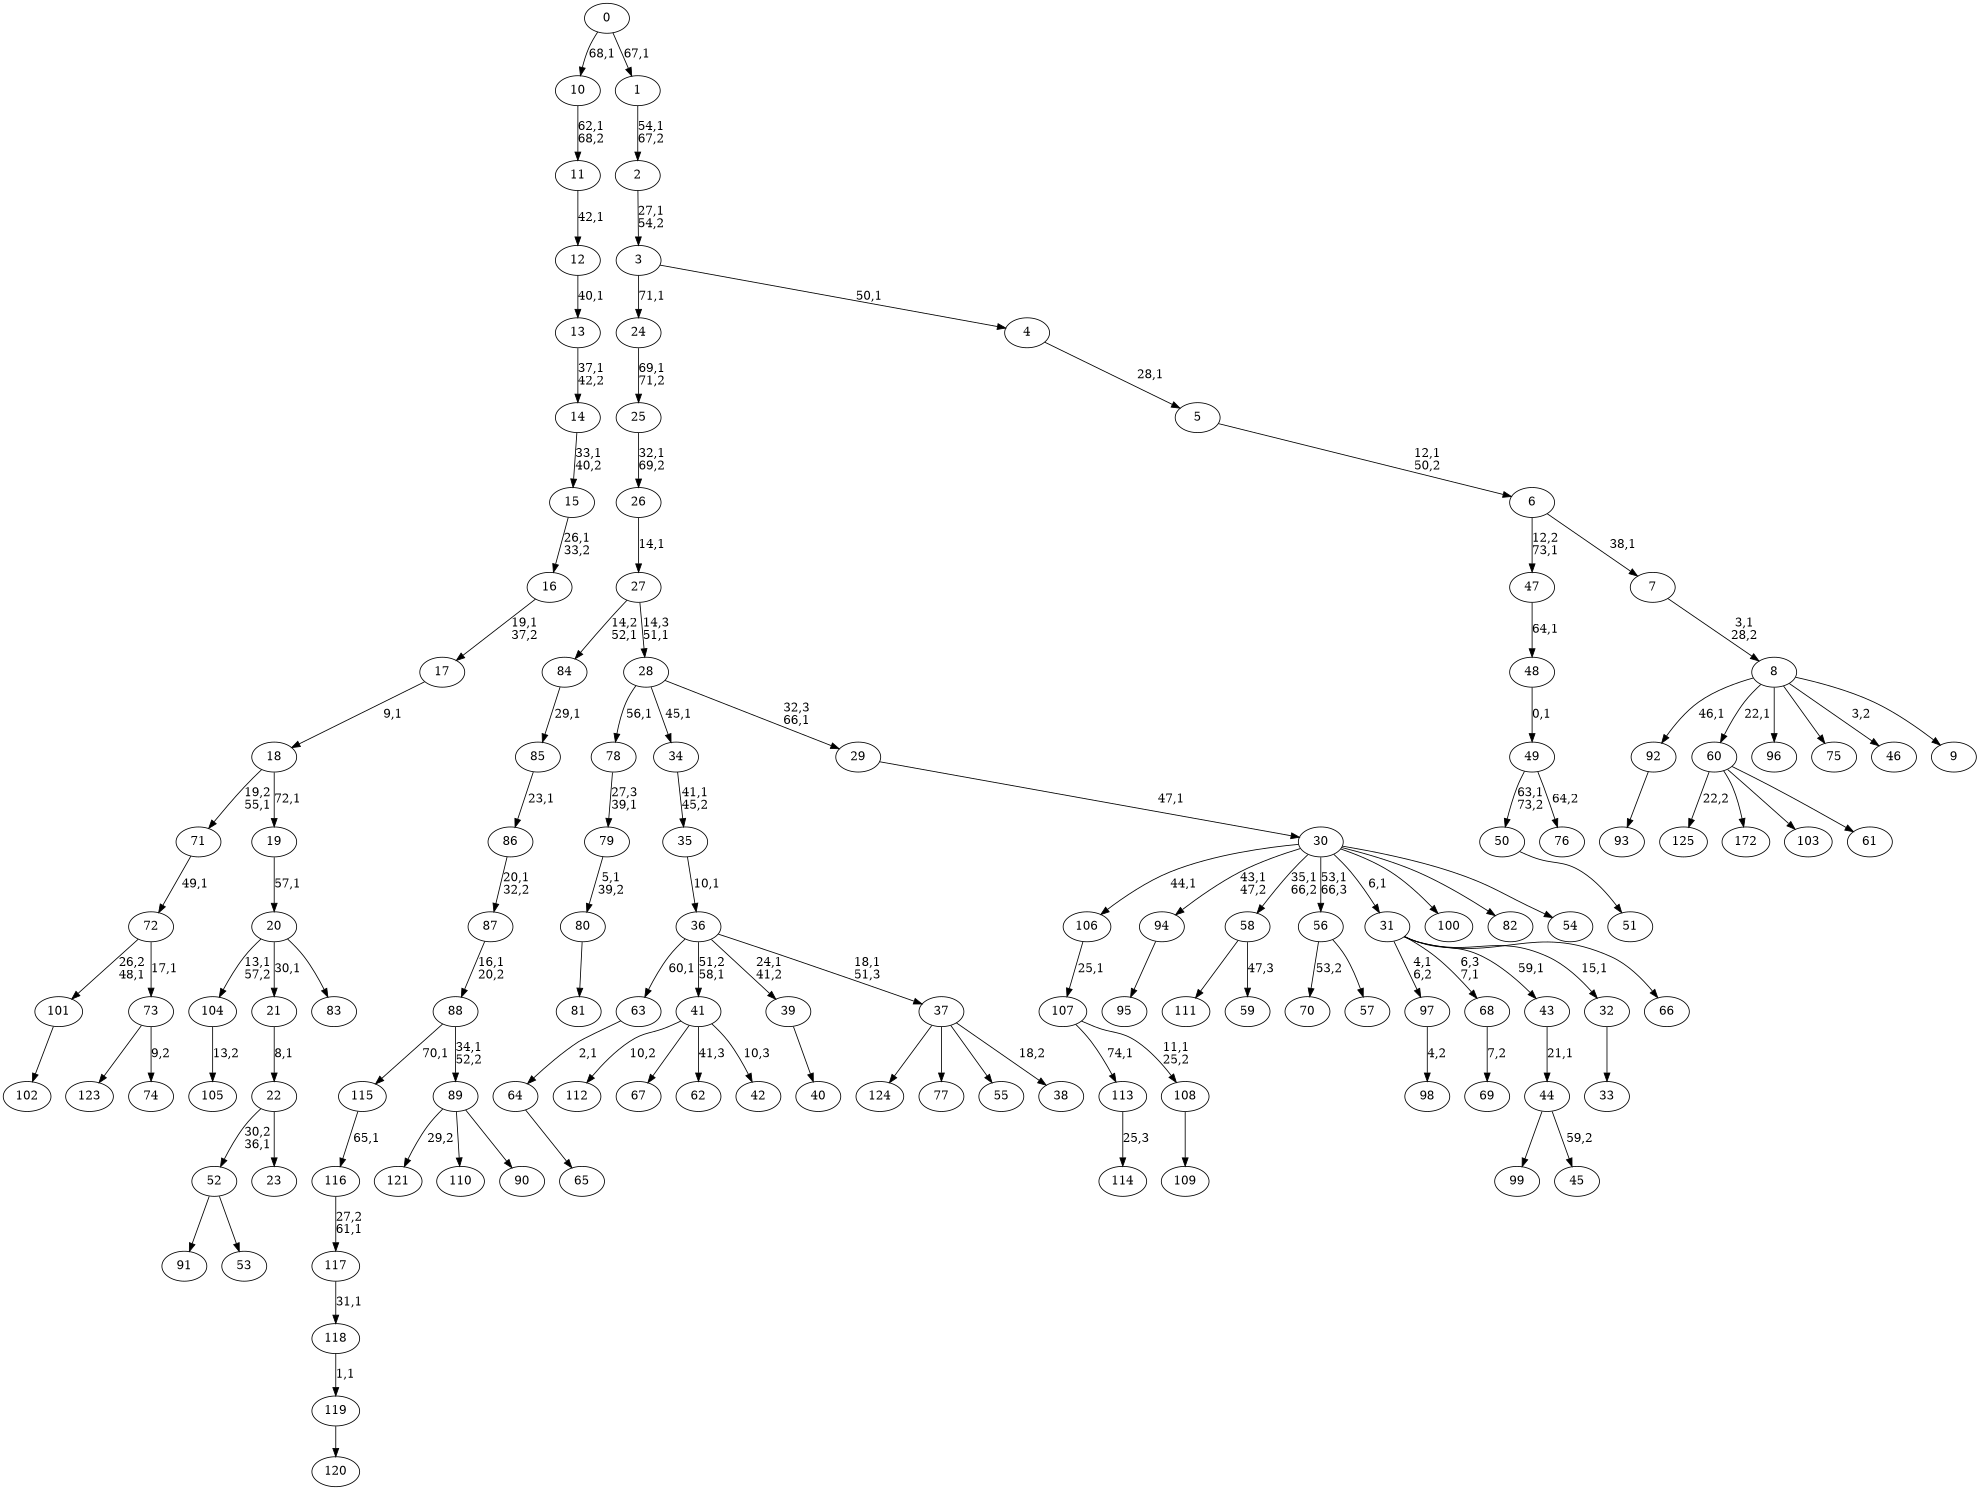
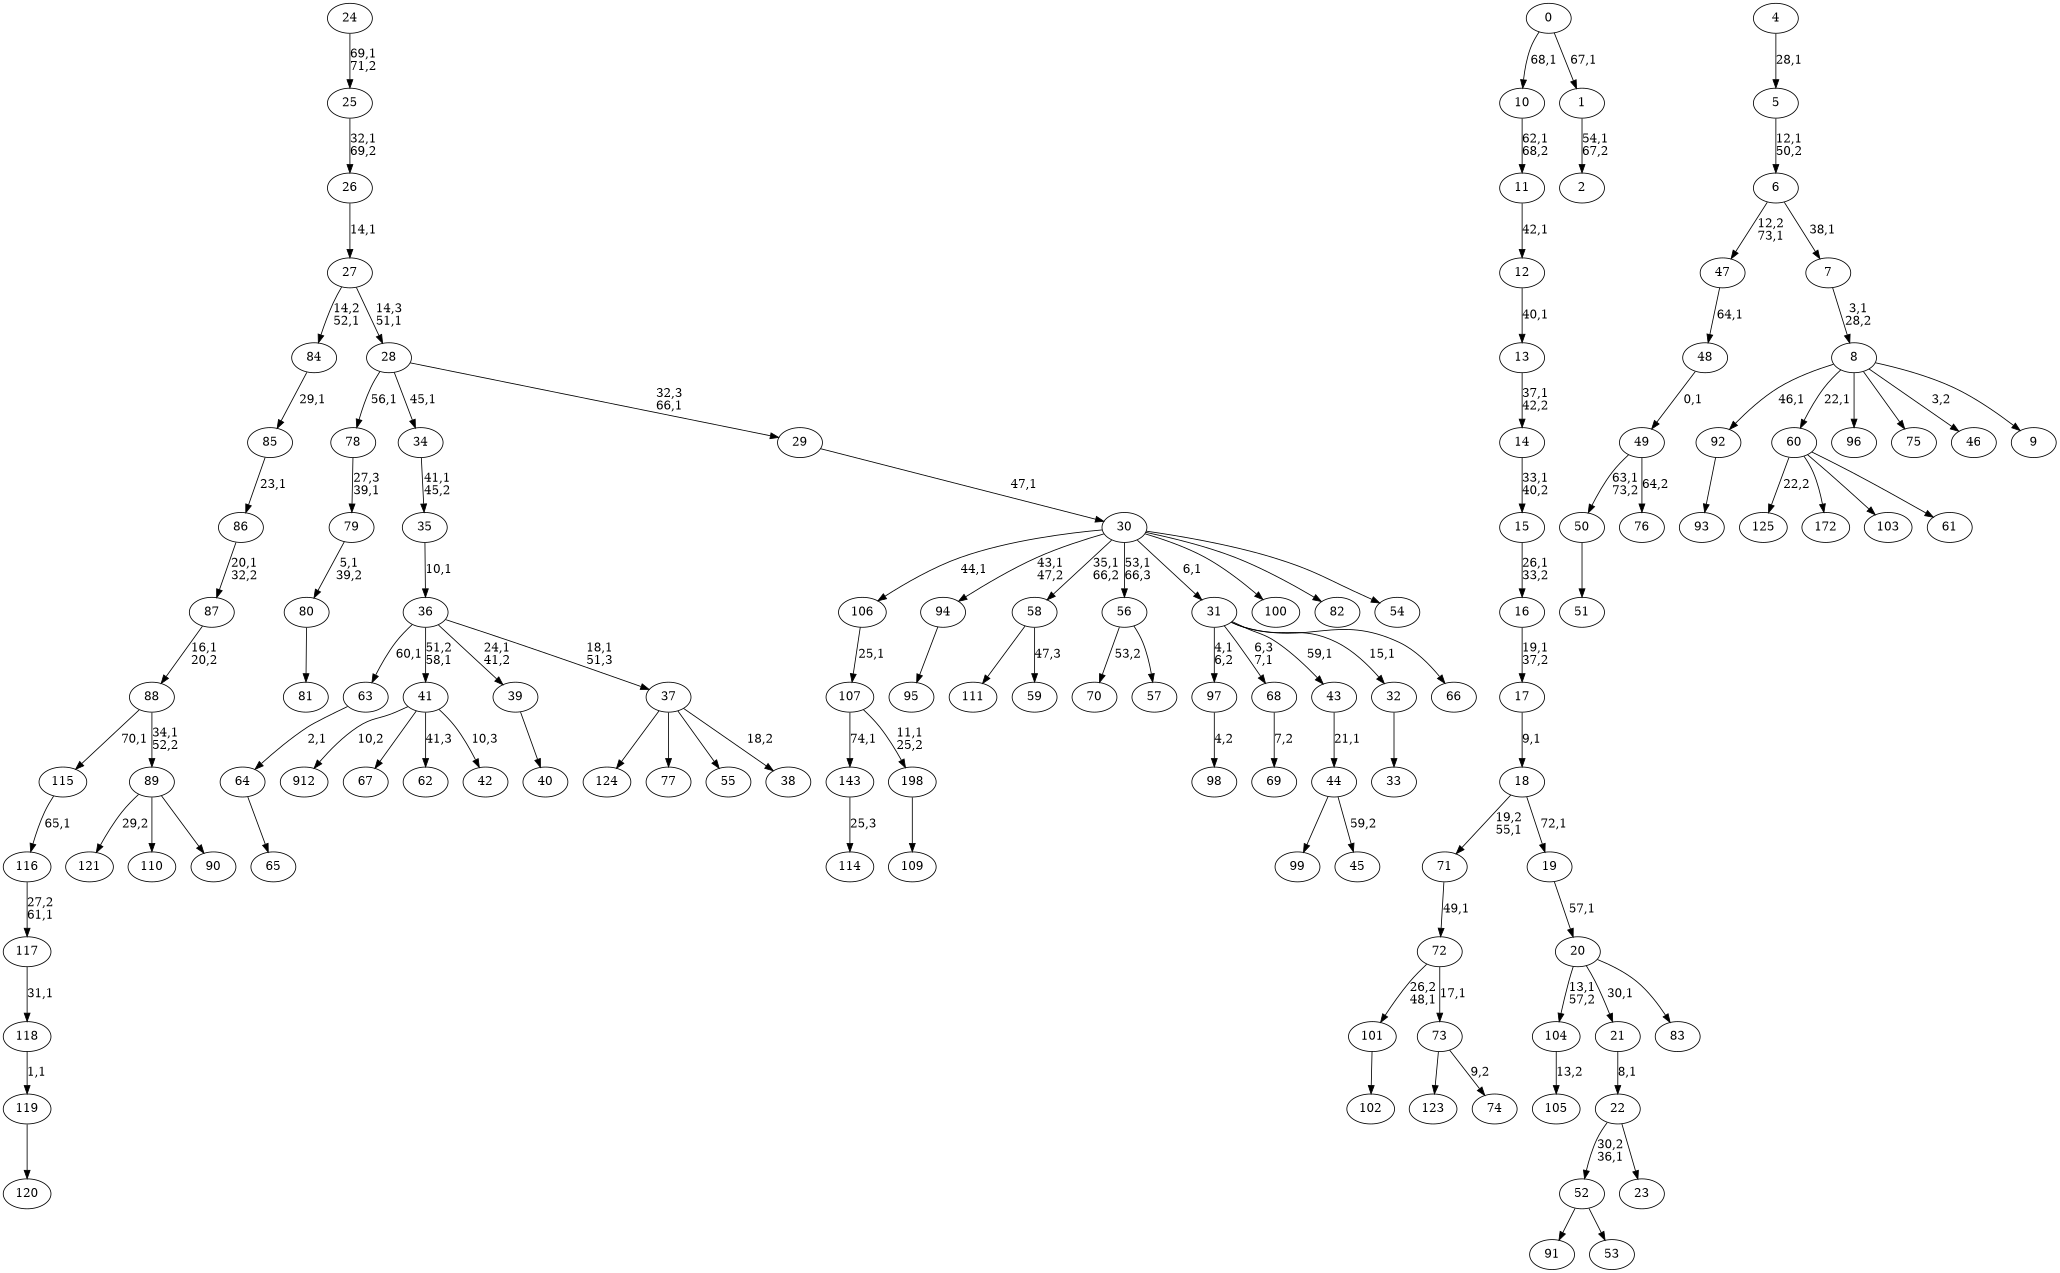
node "3": removed
node "112": label "112" -> "912"
node "113": label "113" -> "143"
node "108": label "108" -> "198"
